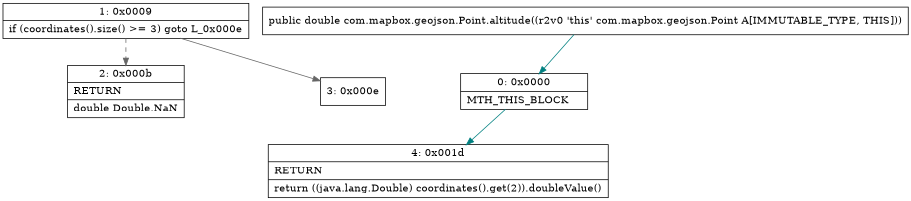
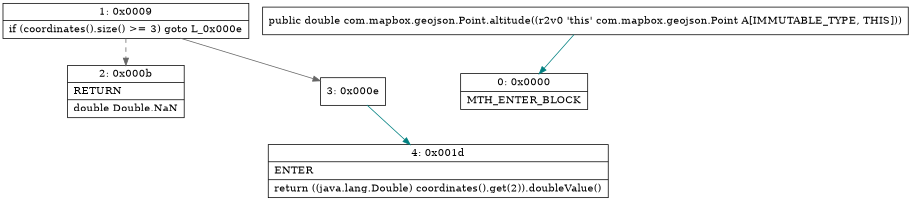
node "0: 0x0000": text "MTH_THIS_BLOCK" -> "MTH_ENTER_BLOCK"
edge "0: 0x0000" -> "4: 0x001d": now "3: 0x000e" -> "4: 0x001d"
node "4: 0x001d": text "RETURN" -> "ENTER"
